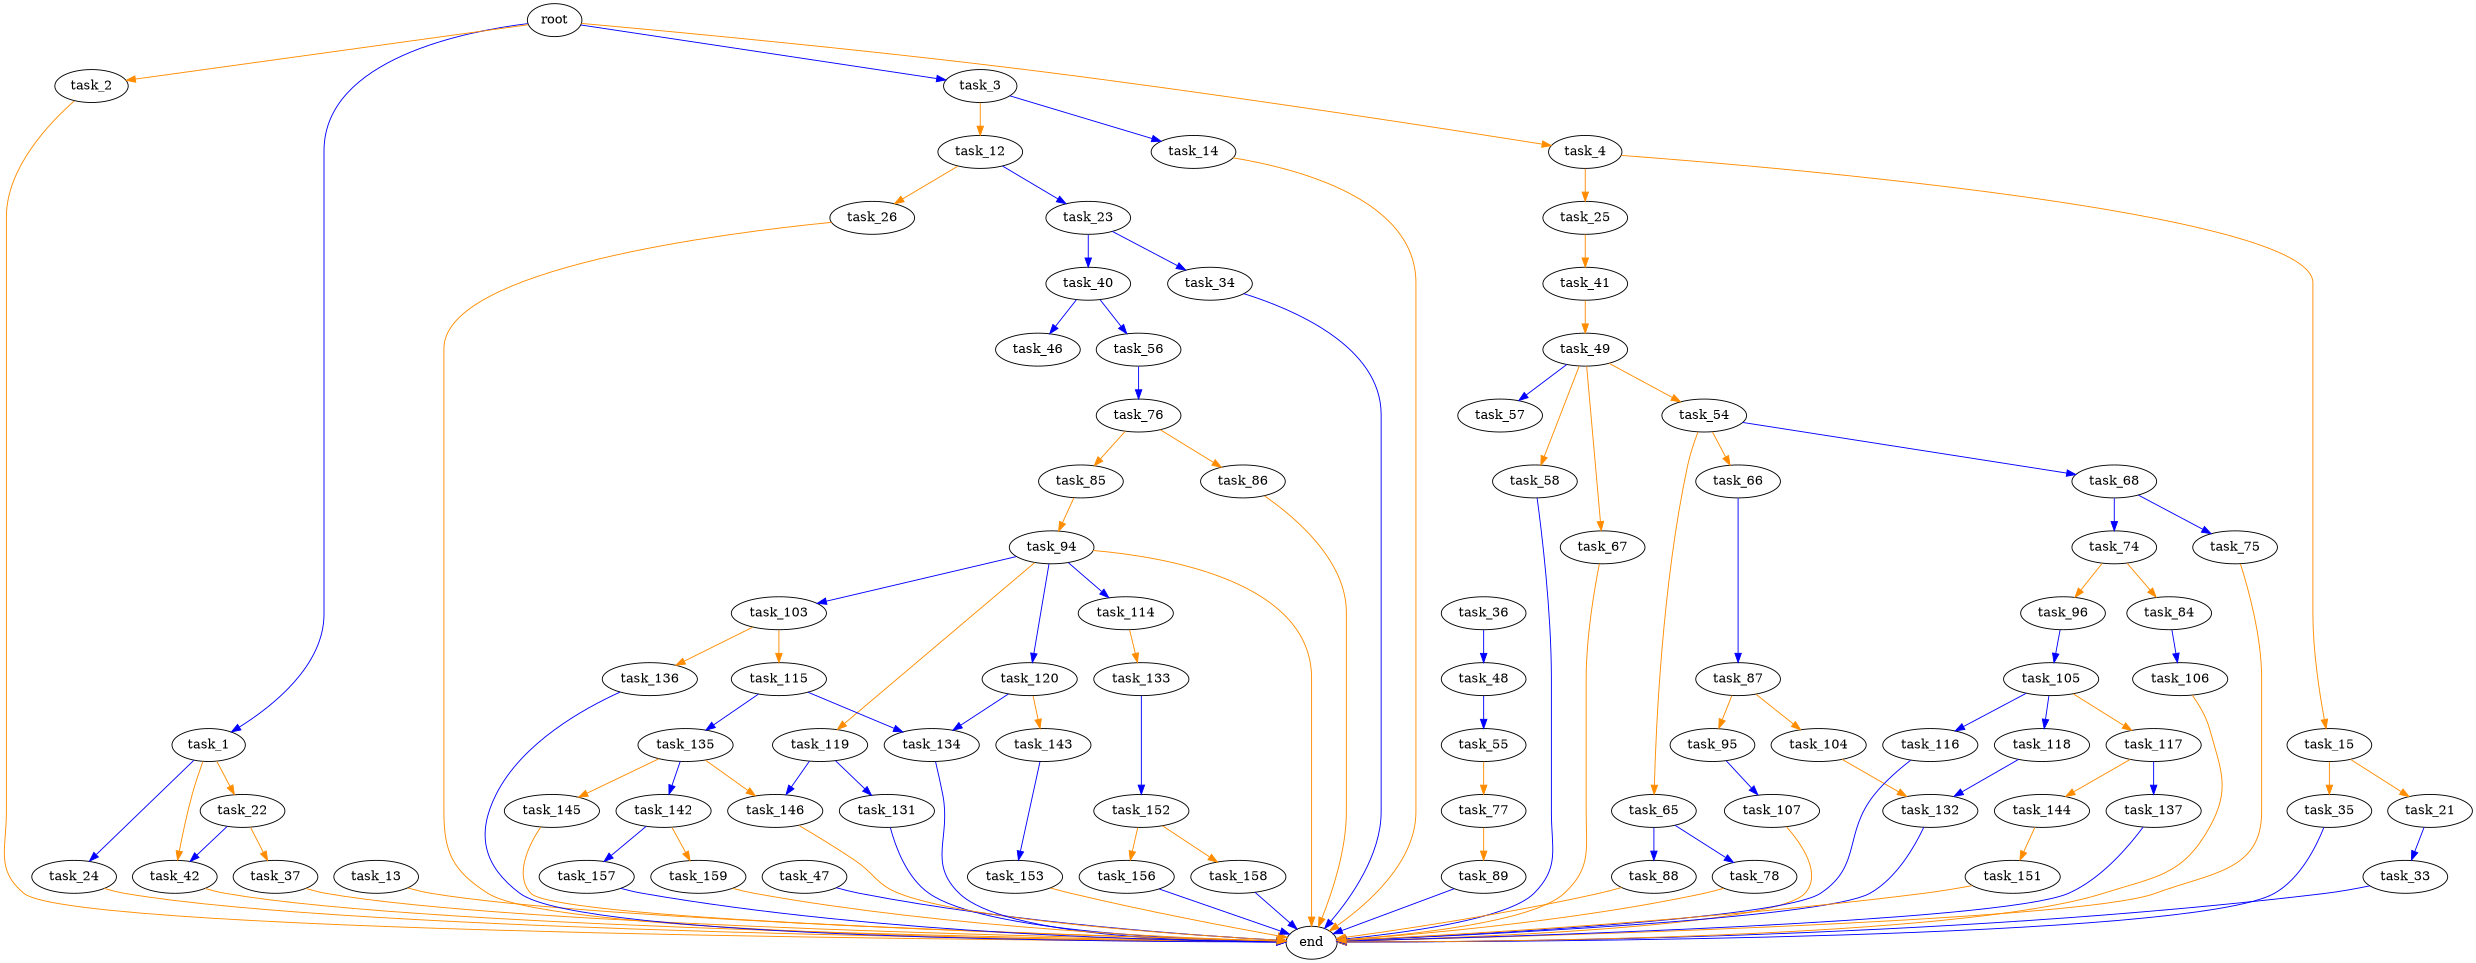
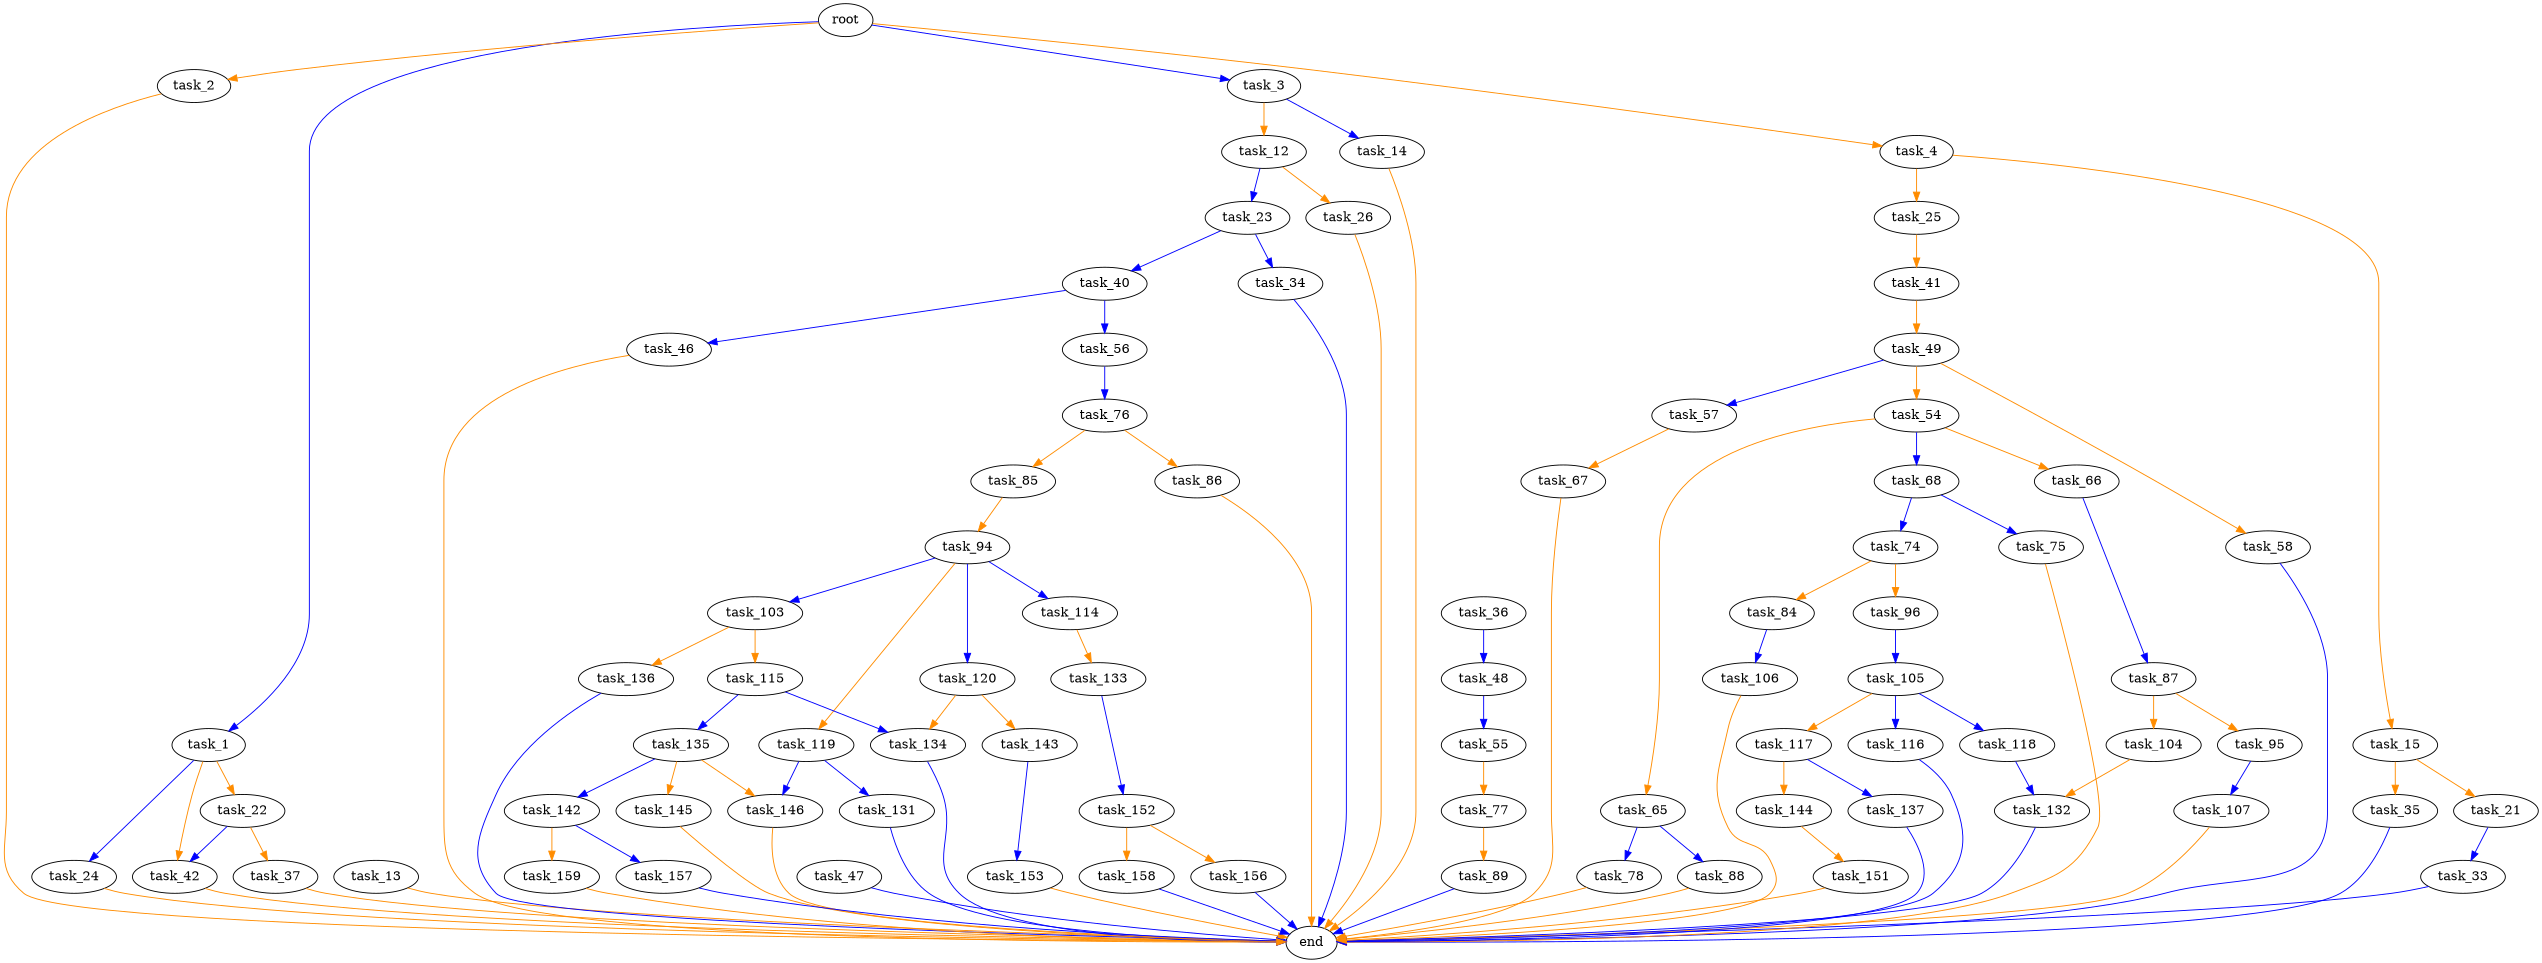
edge "task_49" -> "task_67": now "task_57" -> "task_67"
edge "task_94" -> "end": now "task_46" -> "end"
edge "task_120" -> "task_134": color blue -> darkorange
